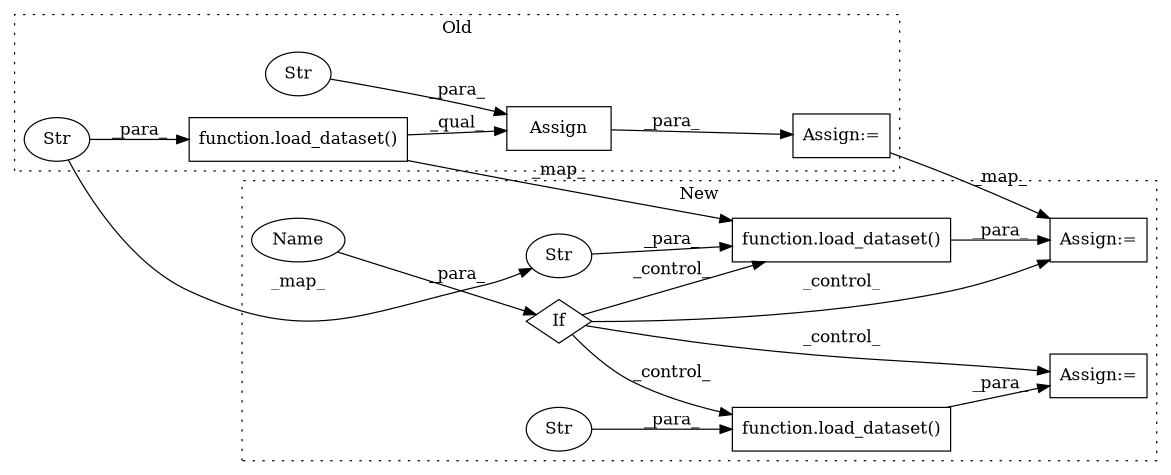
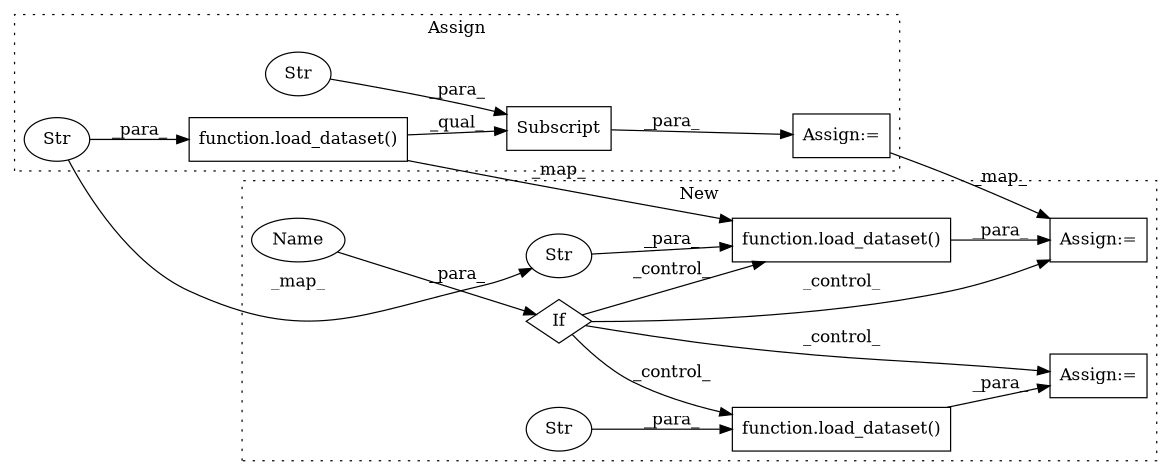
cluster "Old": label "Old" -> "Assign"
node "Assign": label "Assign" -> "Subscript"
